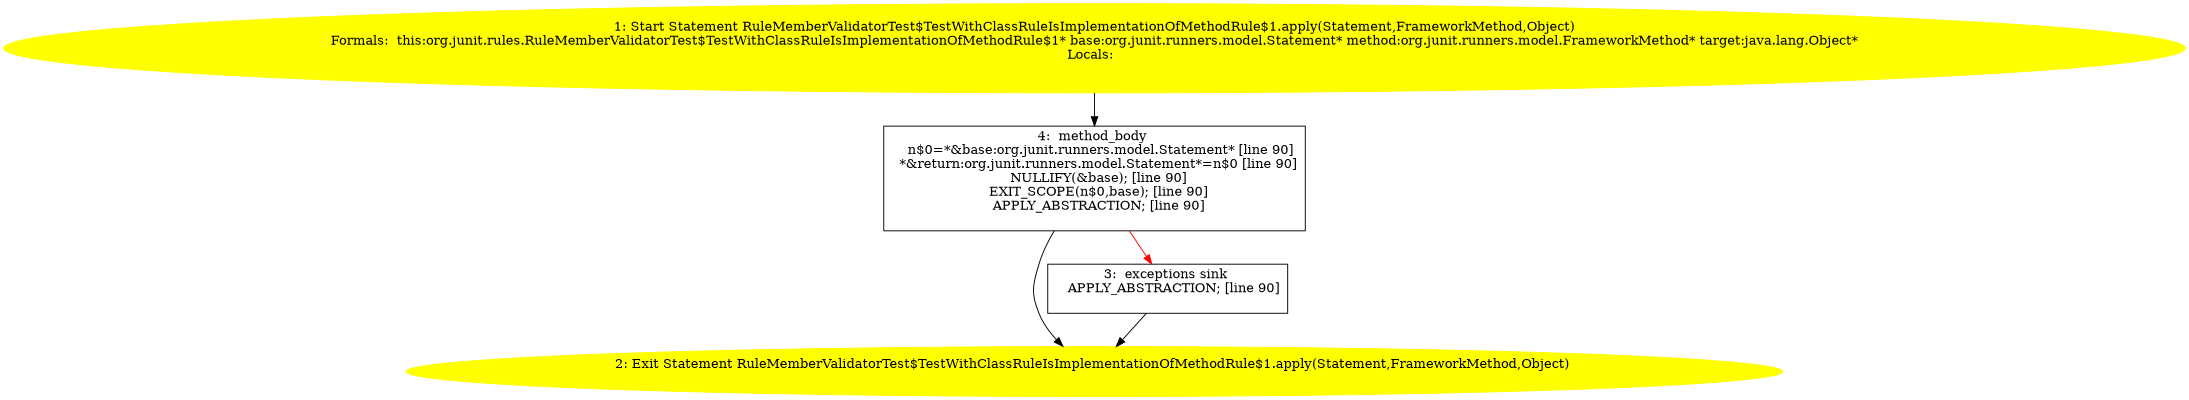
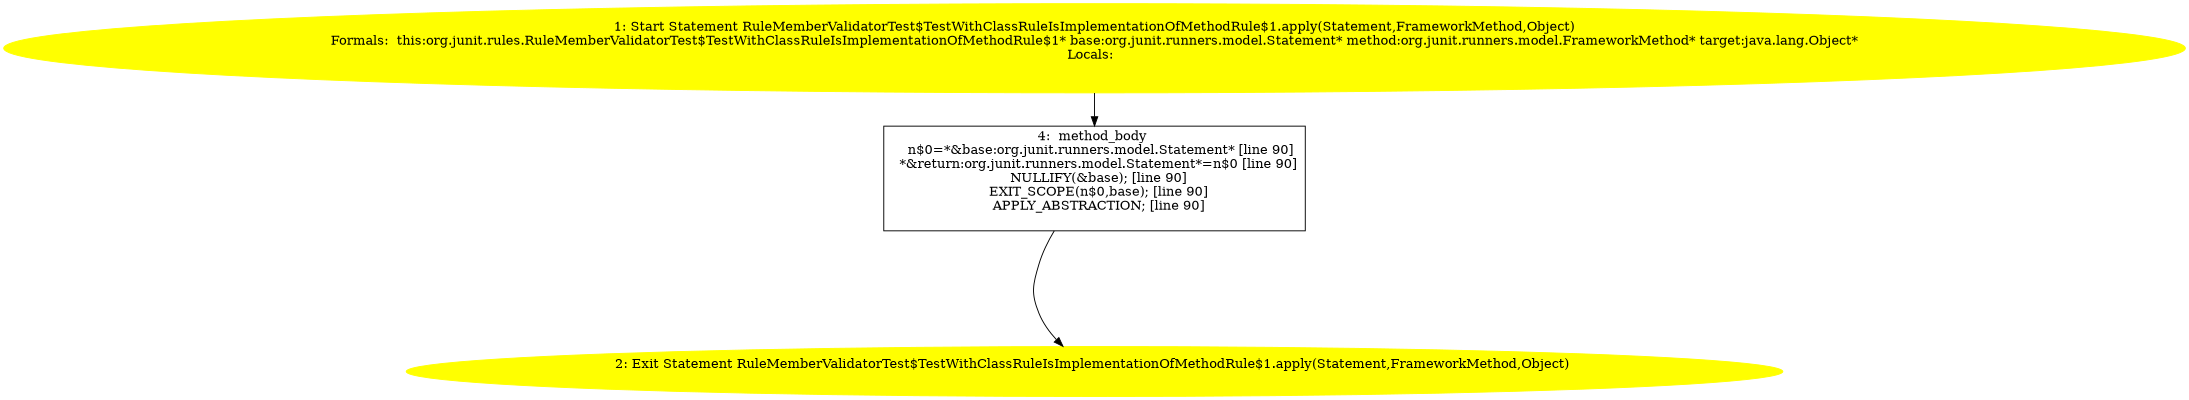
node "3:  exceptions sink APPLY_ABSTRACTION; [line 90]": removed
